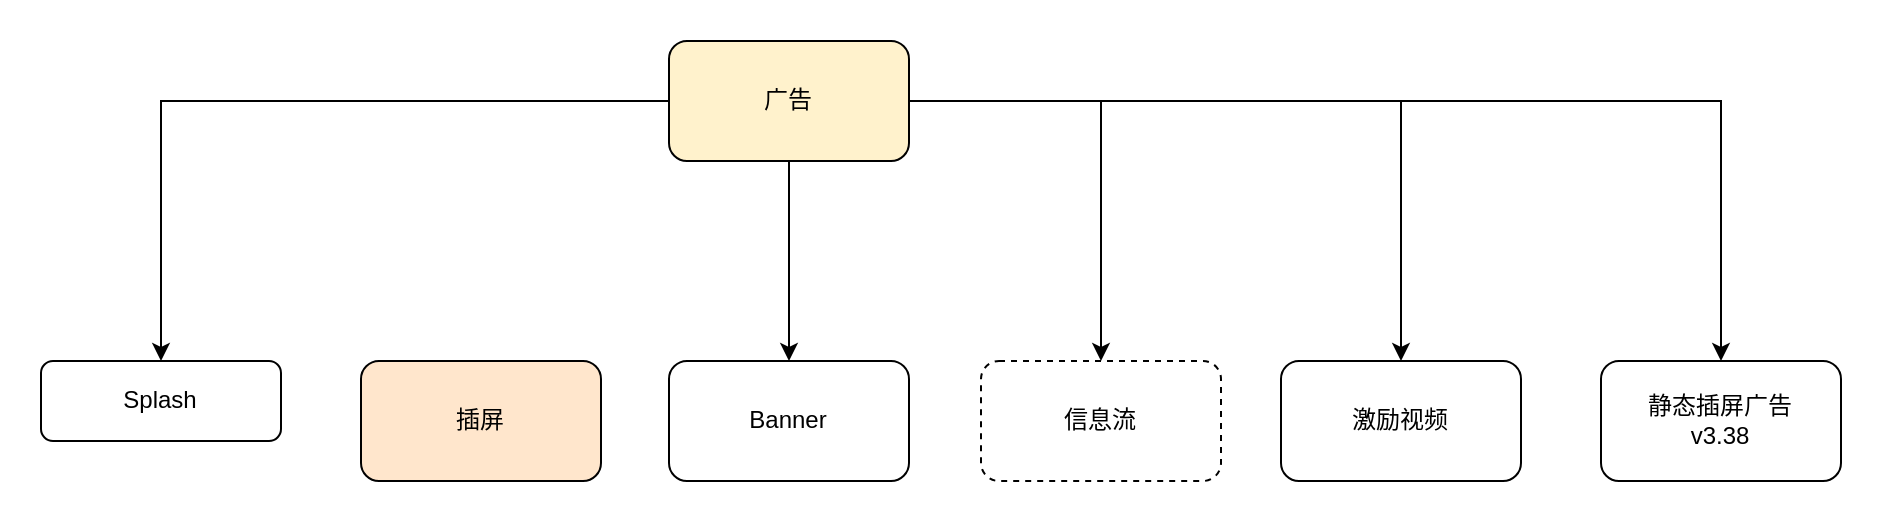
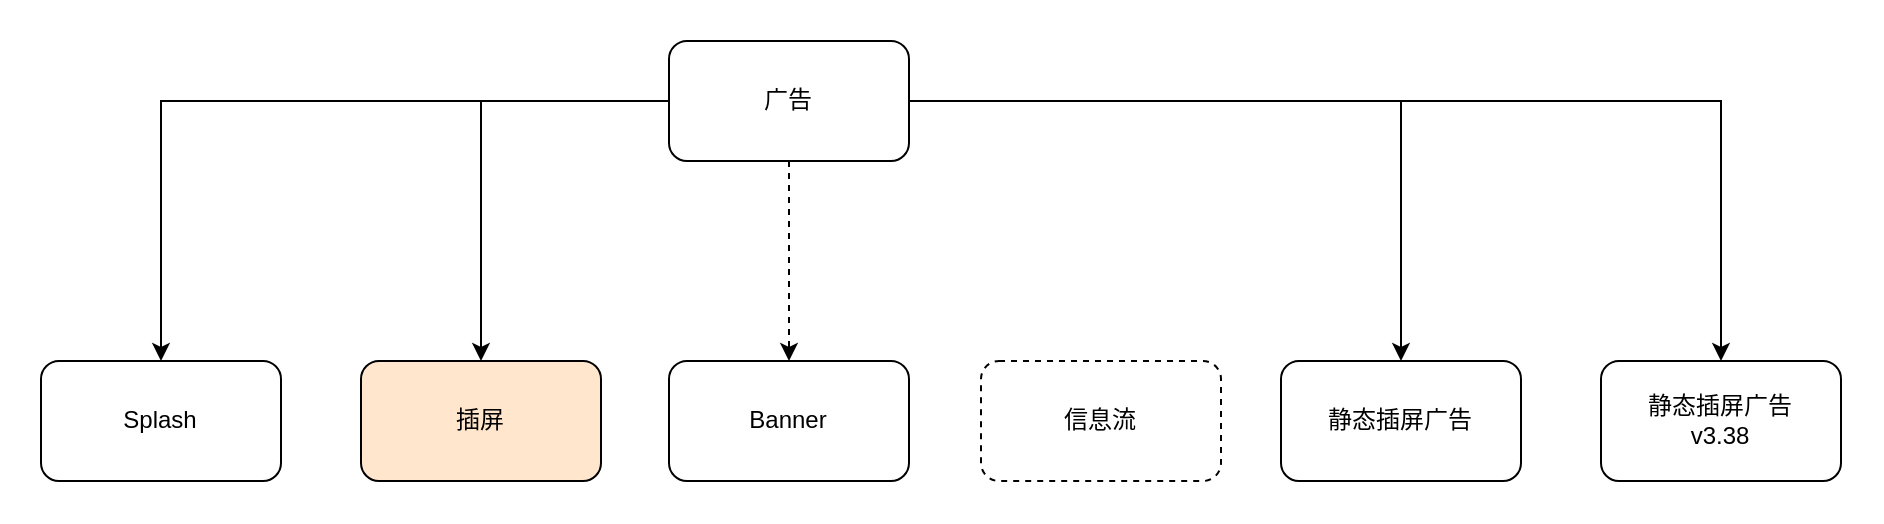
node "广告": fillcolor #fff2cc -> #ffffff
edge "广告" -> "插屏": added
edge "广告" -> "信息流": removed
edge "广告" -> "Banner": style solid -> dashed
node "Splash": size 240x80 -> 240x120
node "激励视频": label "激励视频" -> "静态插屏广告"
